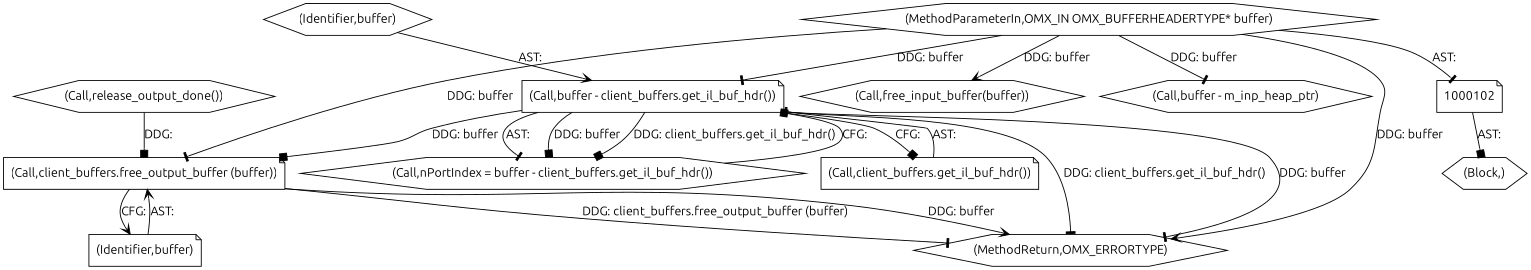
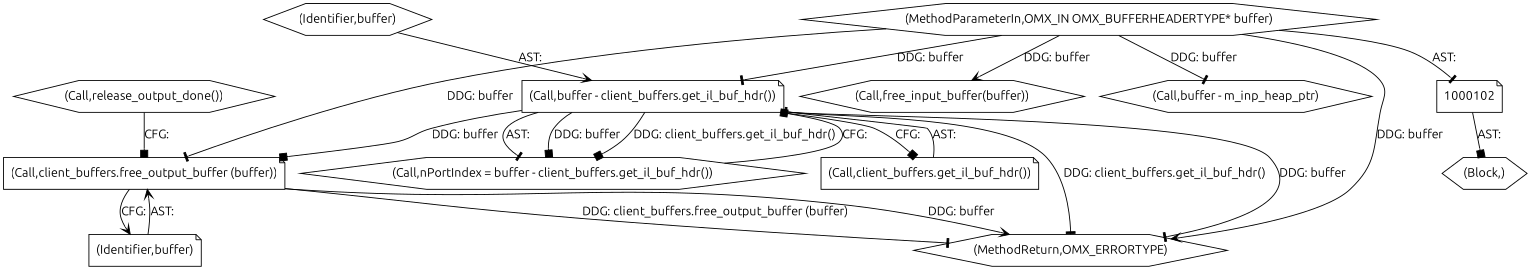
edge "(Call,release_output_done())" -> "(Call,client_buffers.free_output_buffer (buffer))": label "DDG: " -> "CFG: "
